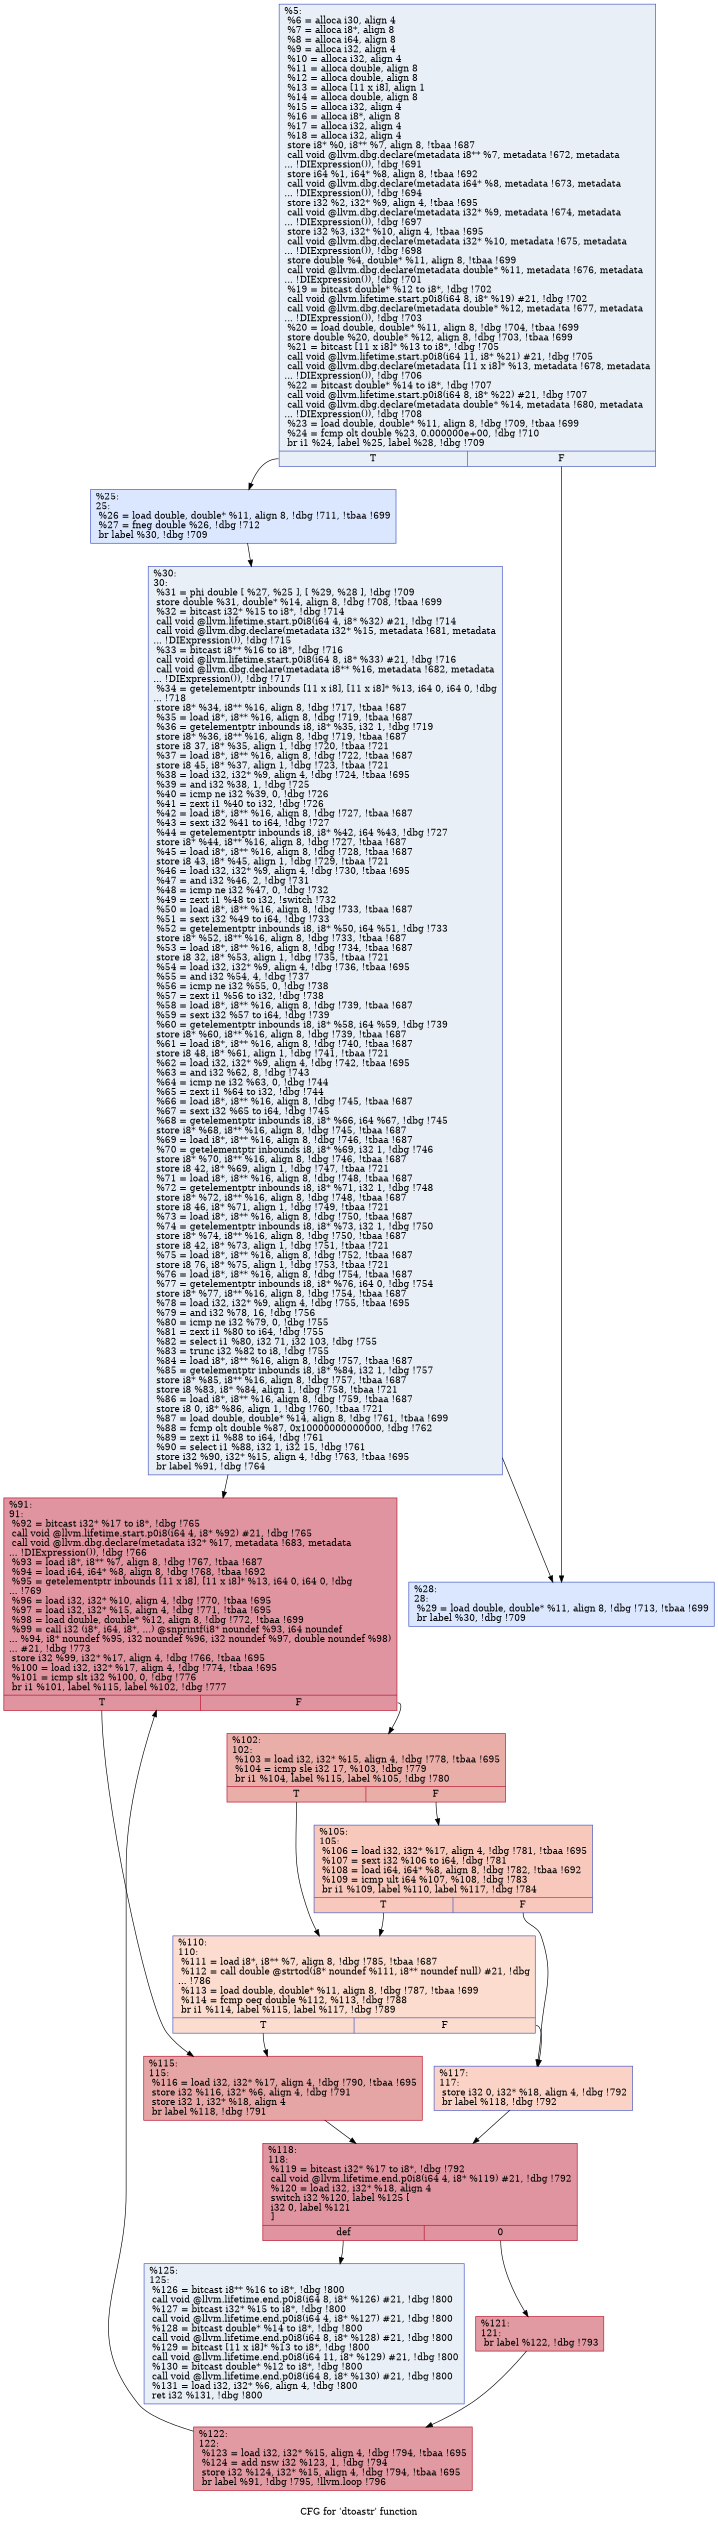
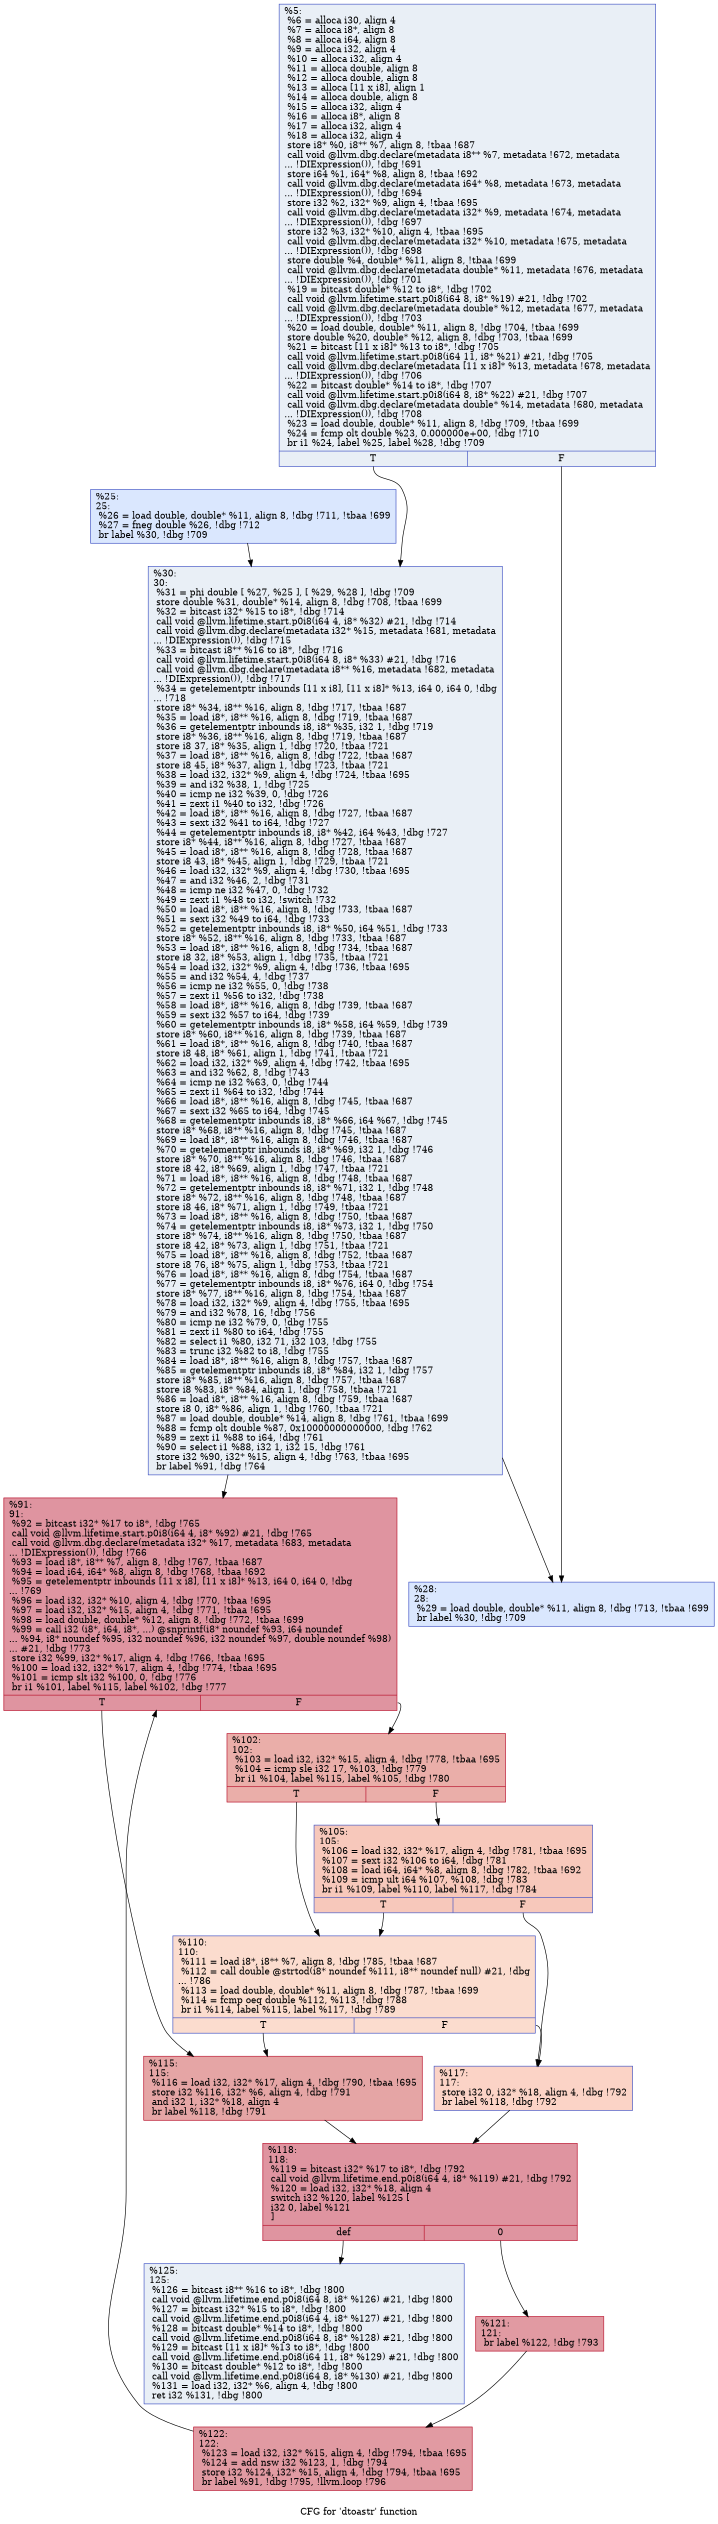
edge "%5:" -> "%25:": now "%5:" -> "%30:"
node "%115:": text "store i32 1, i32* %18, align 4" -> "and i32 1, i32* %18, align 4"
